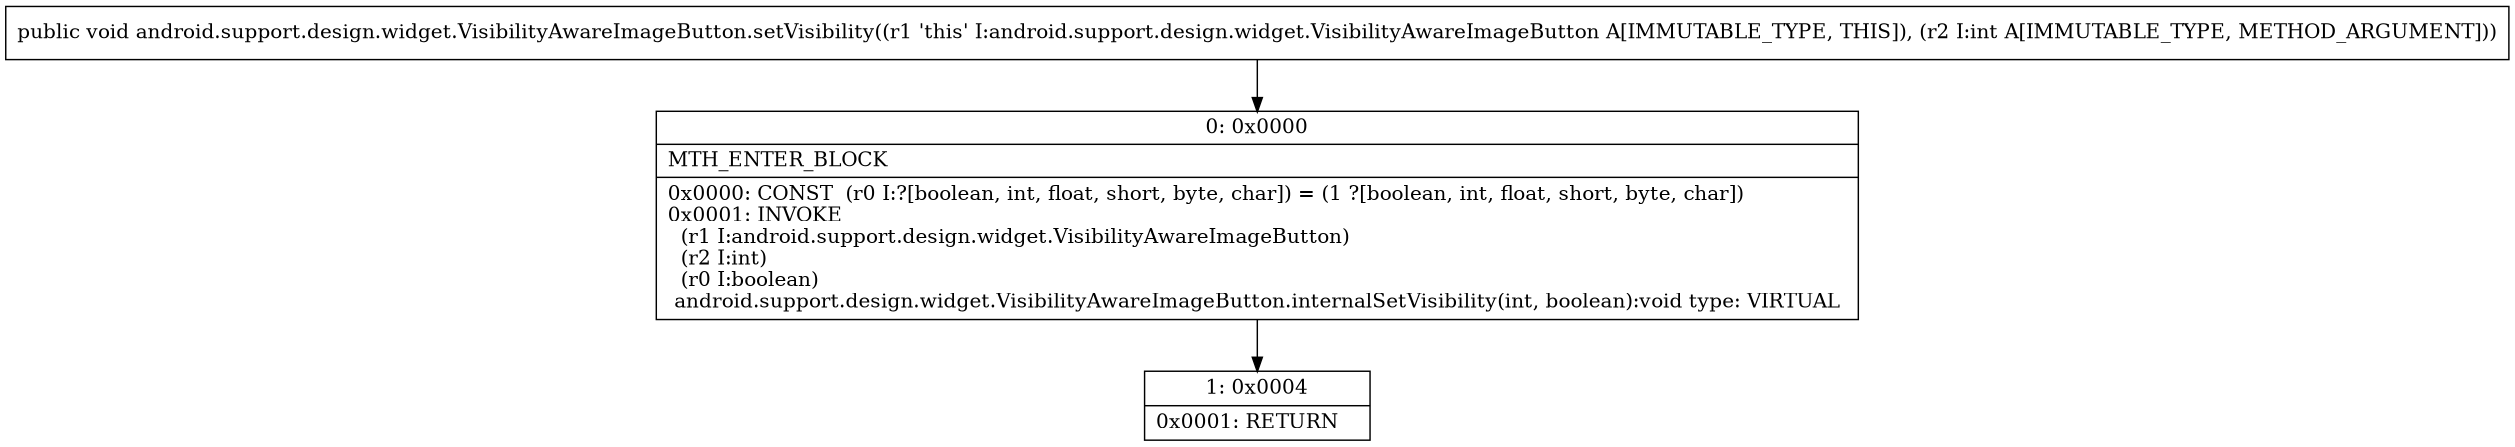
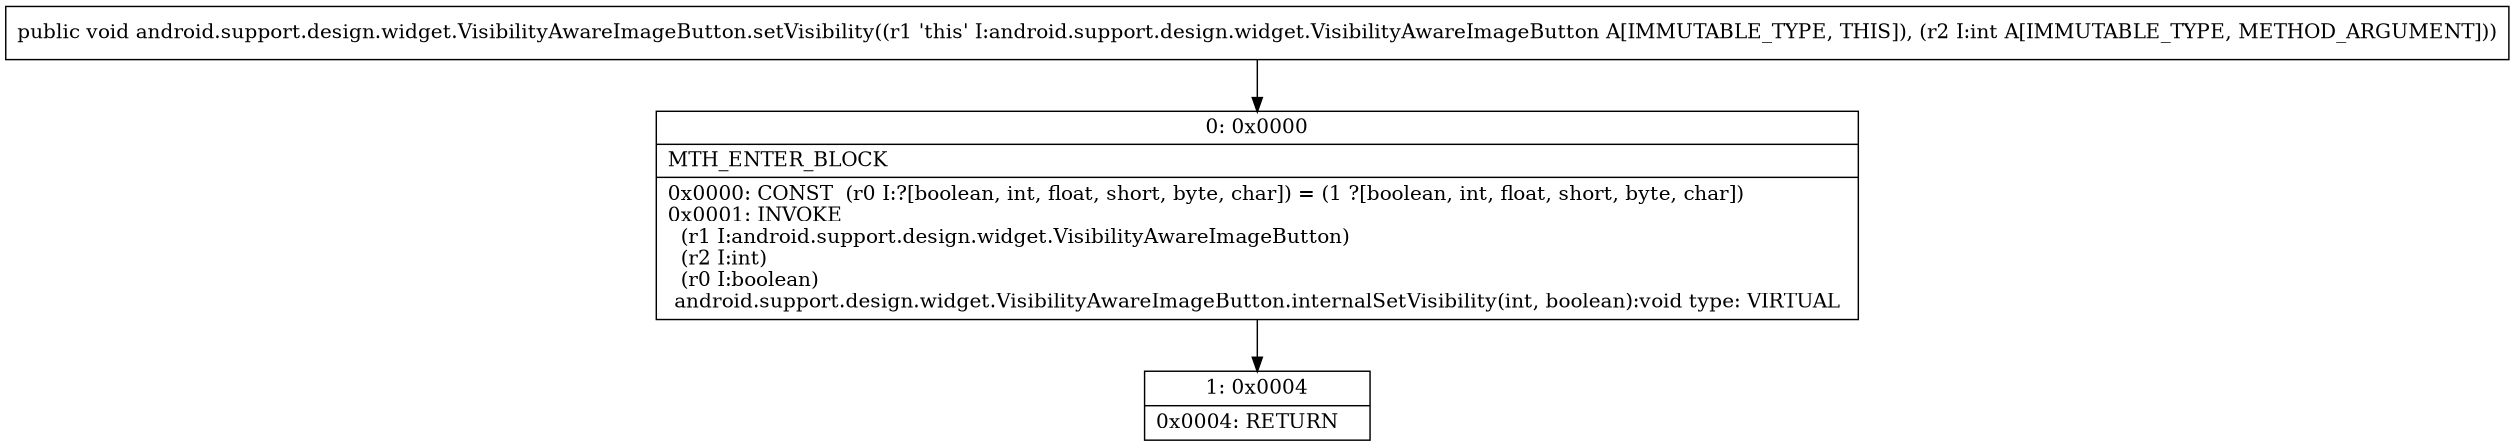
node "1: 0x0004": text "0x0001: RETURN" -> "0x0004: RETURN"
